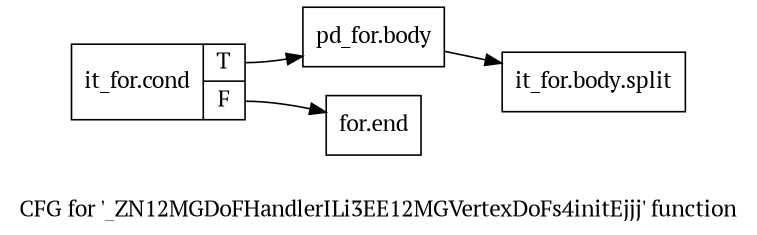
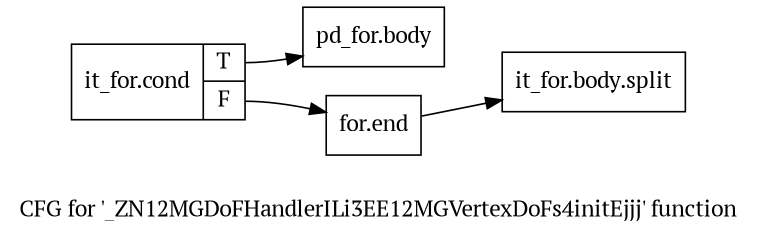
edge "pd_for.body" -> "it_for.body.split": now "for.end" -> "it_for.body.split"
